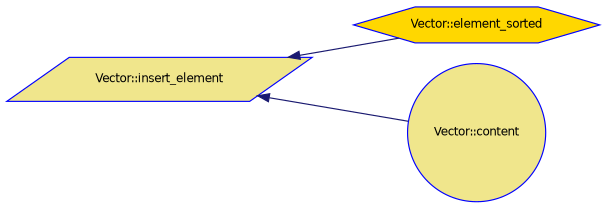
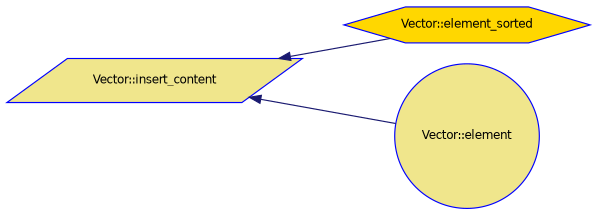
node "Vector::insert_element": label "Vector::insert_element" -> "Vector::insert_content"
node "Vector::content": label "Vector::content" -> "Vector::element"
